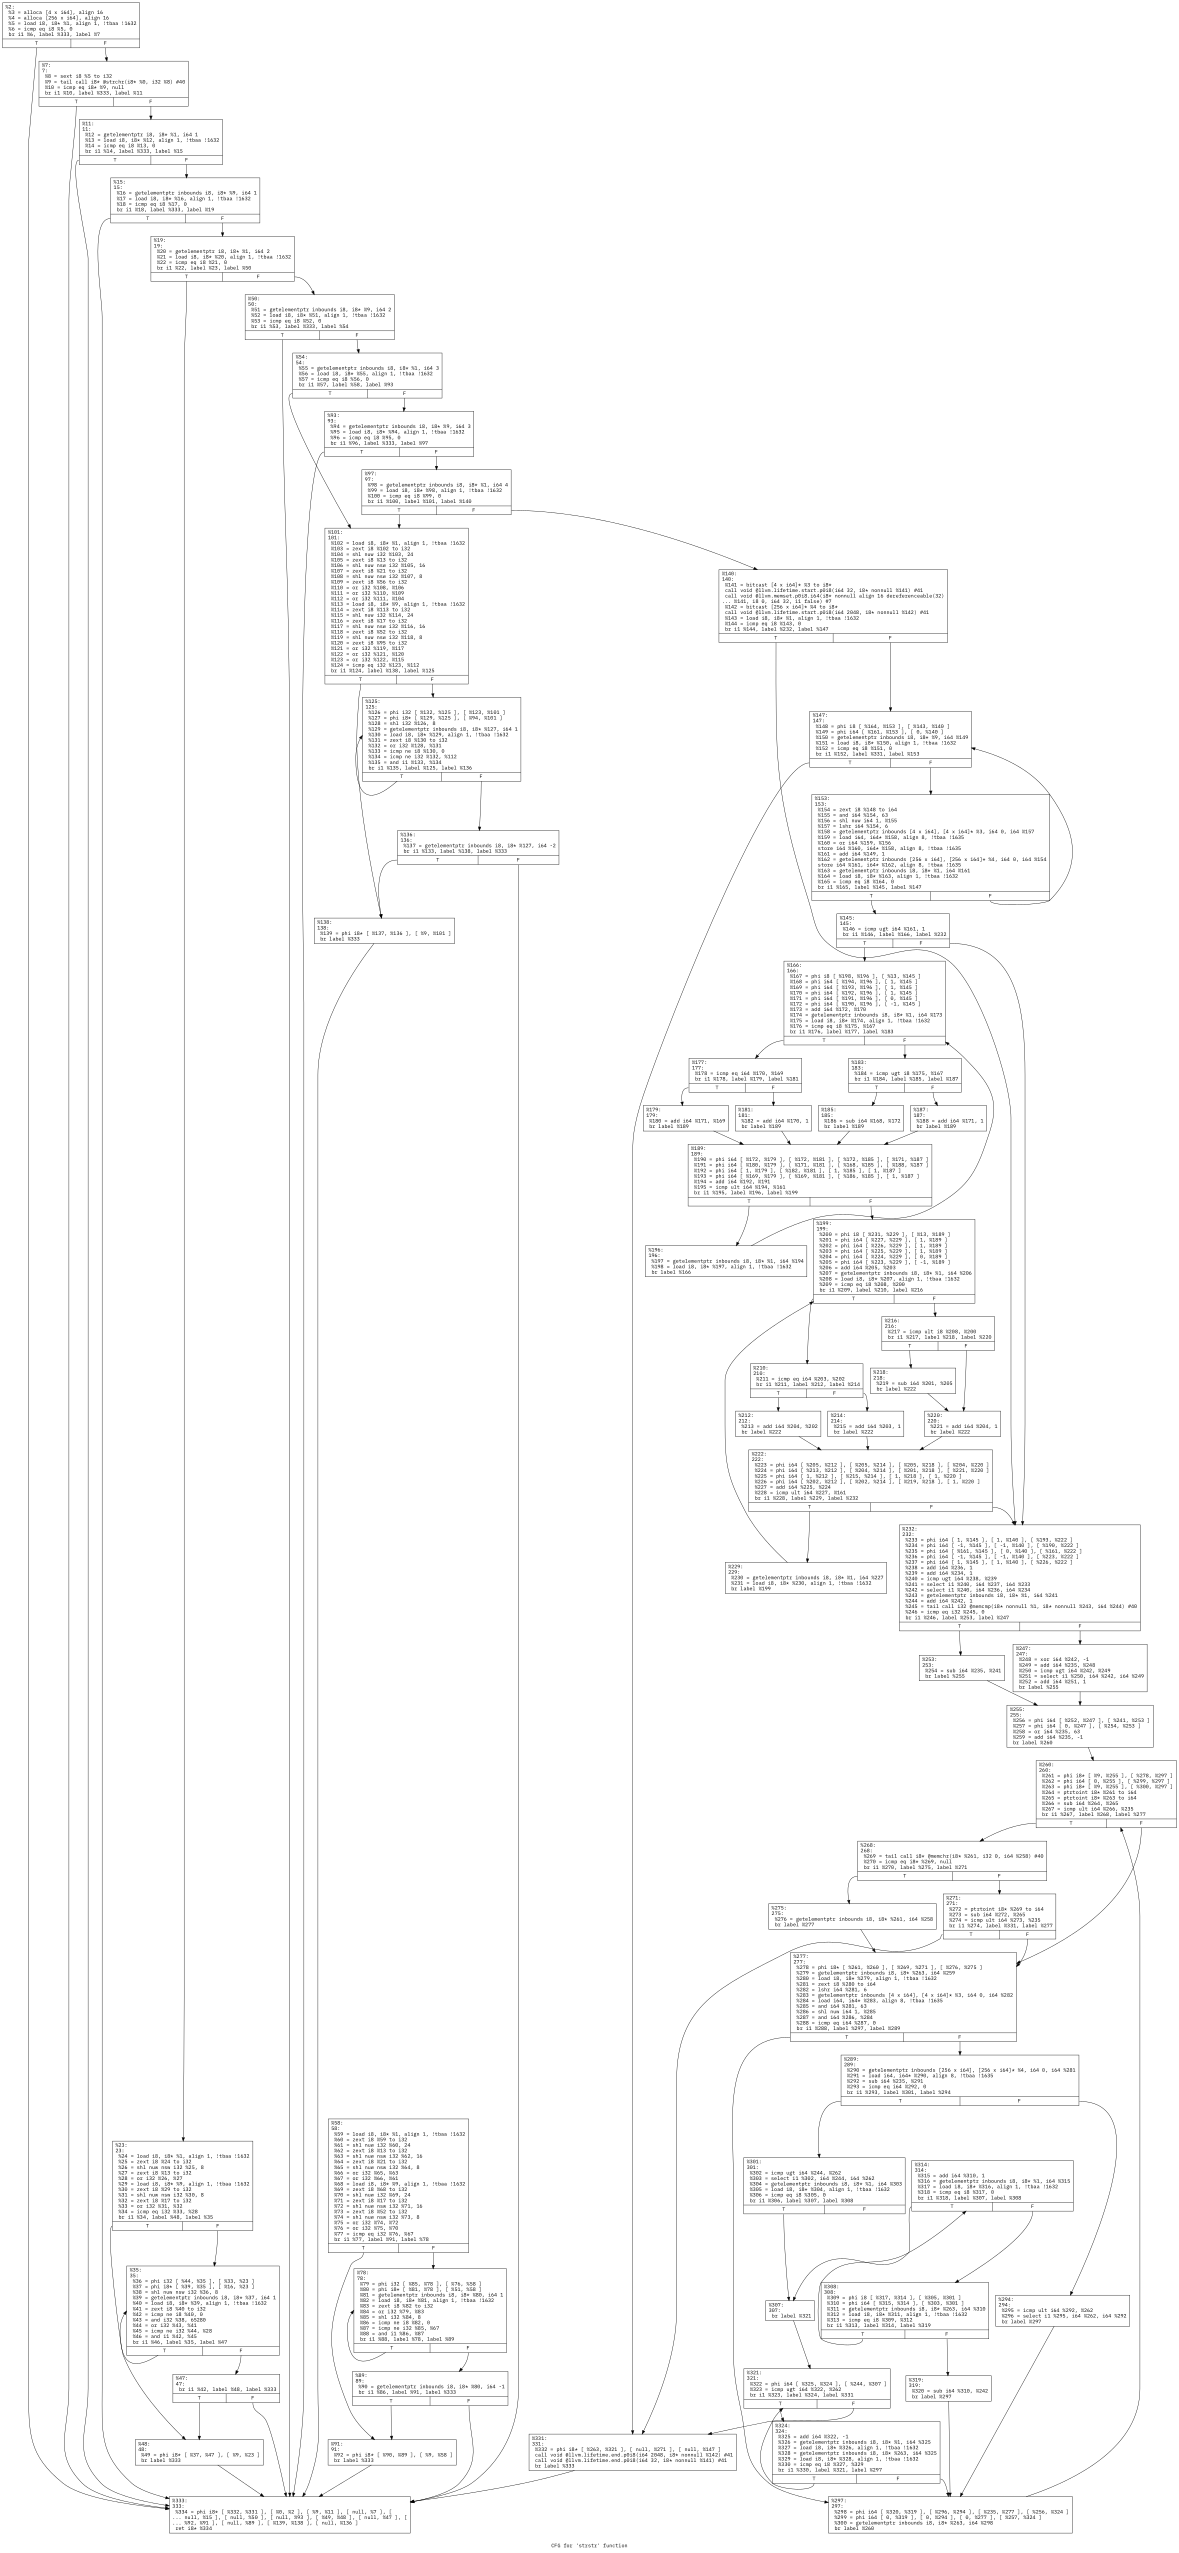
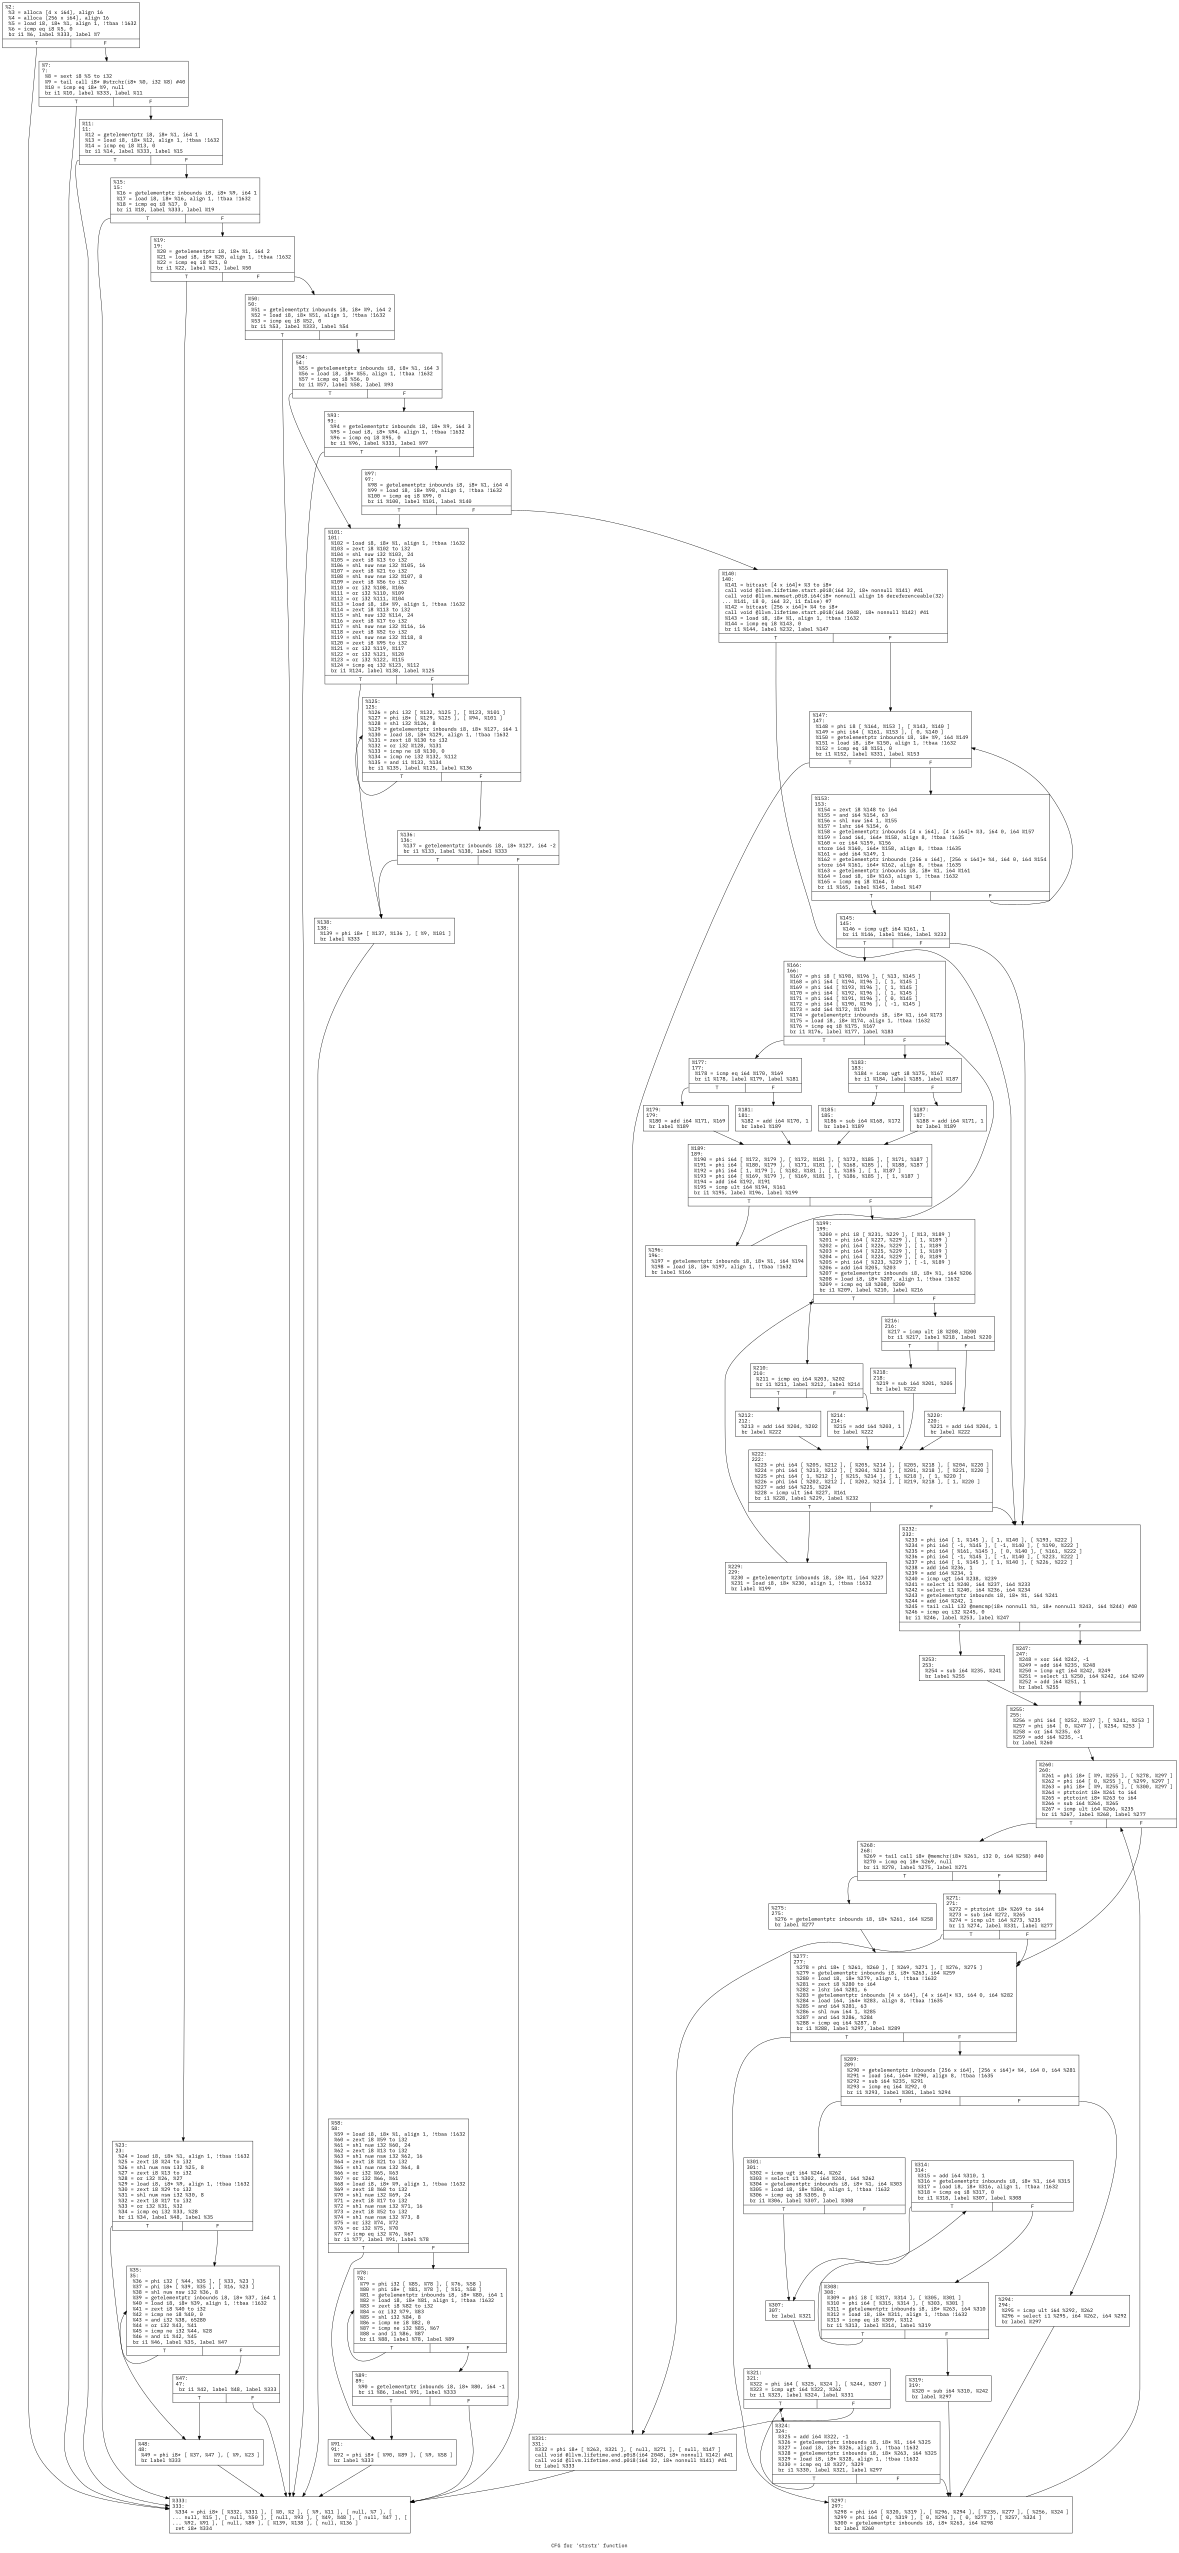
edge "%218:" -> "%220:": now "%218:" -> "%222:"
